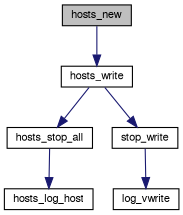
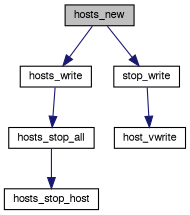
edge "hosts_write" -> "stop_write": now "hosts_new" -> "stop_write"
node "hosts_log_host": label "hosts_log_host" -> "hosts_stop_host"
node "log_vwrite": label "log_vwrite" -> "host_vwrite"
